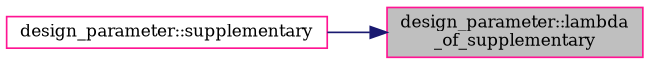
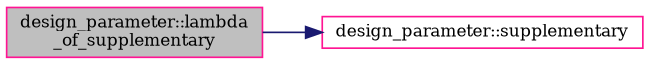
edge "design_parameter::supplementary" -> "design_parameter::lambda _of_supplementary": reversed
